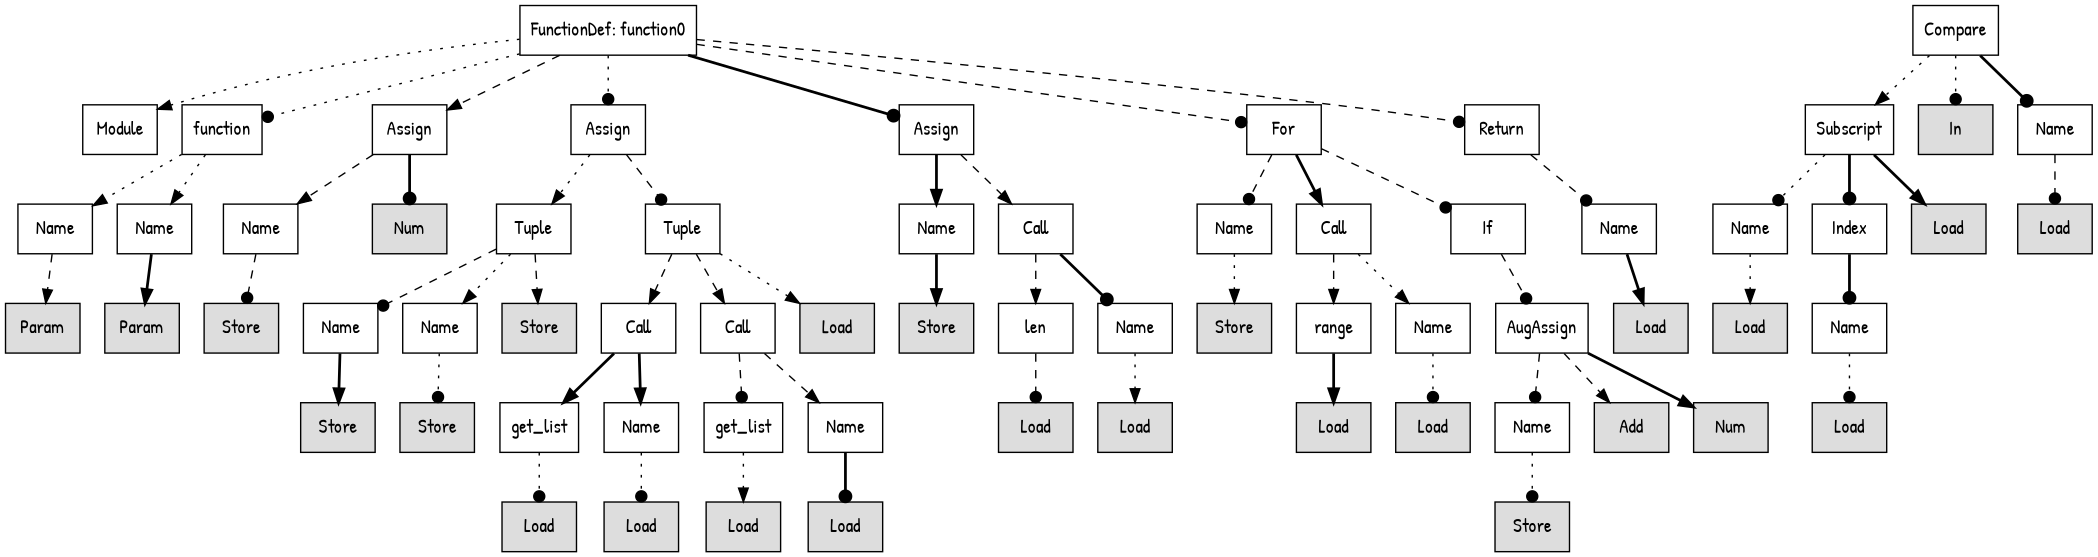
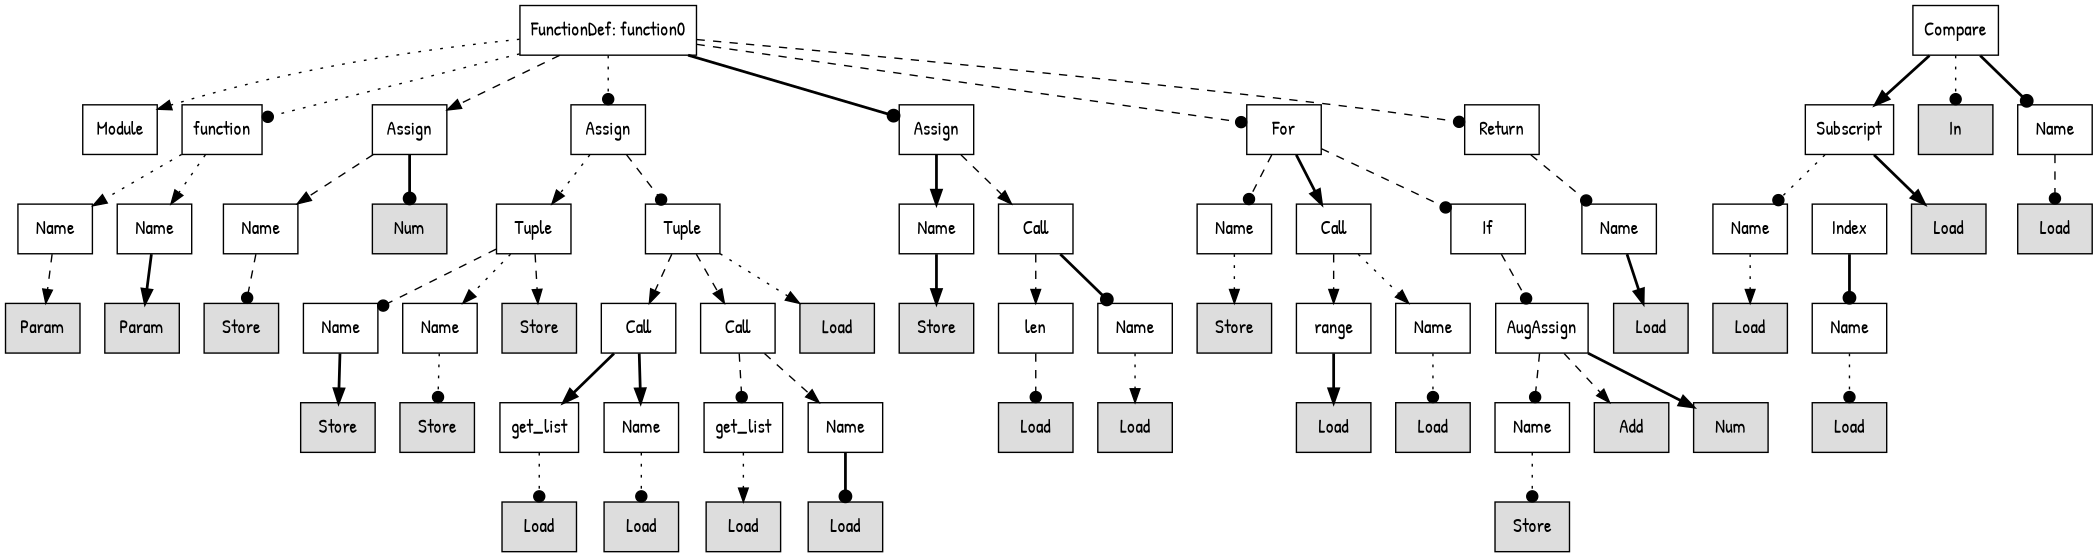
edge "Compare" -> "Subscript": style dotted -> bold
edge "Subscript" -> "Index": removed
